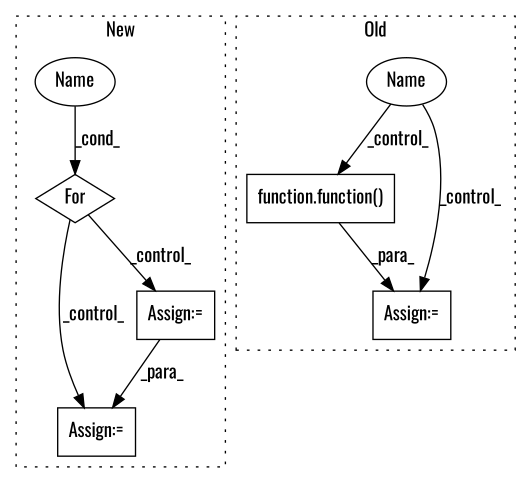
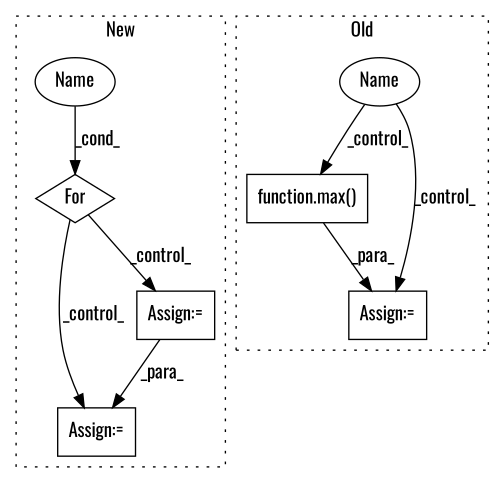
node "function.function()": label "function.function()" -> "function.max()"
